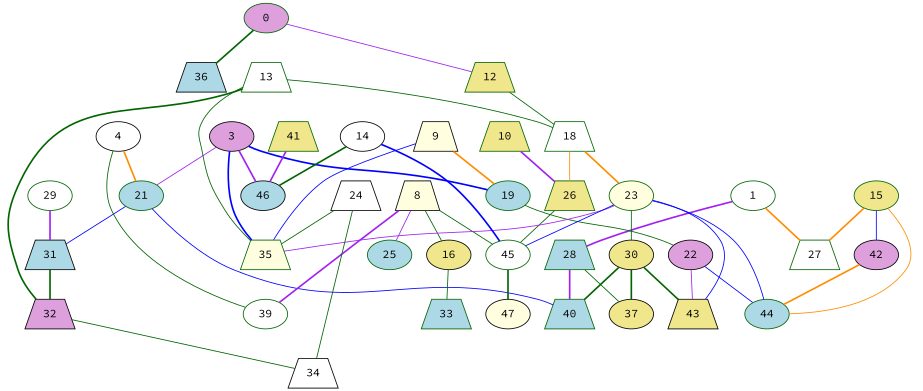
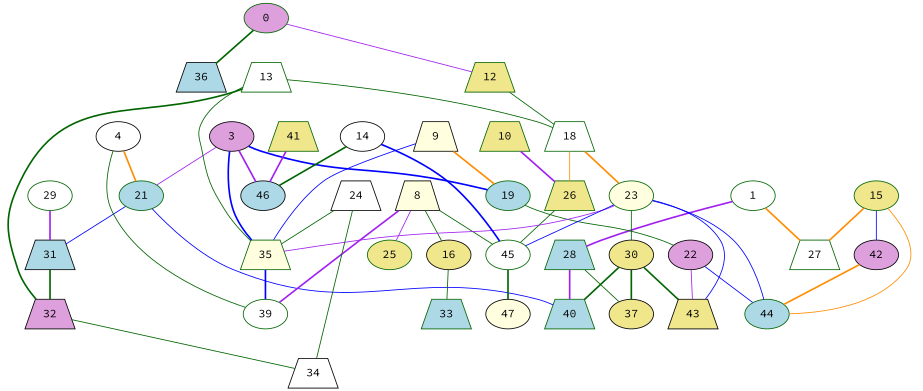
node "25": fillcolor lightblue -> khaki
edge "35" -- "39": added
